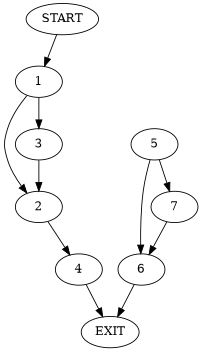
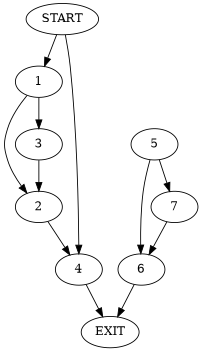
edge "START" -> "4": added
